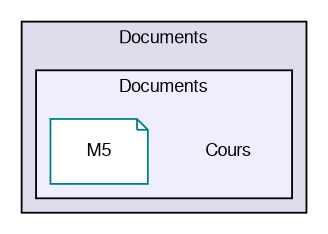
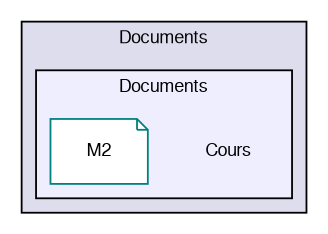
node "M5": label "M5" -> "M2"
